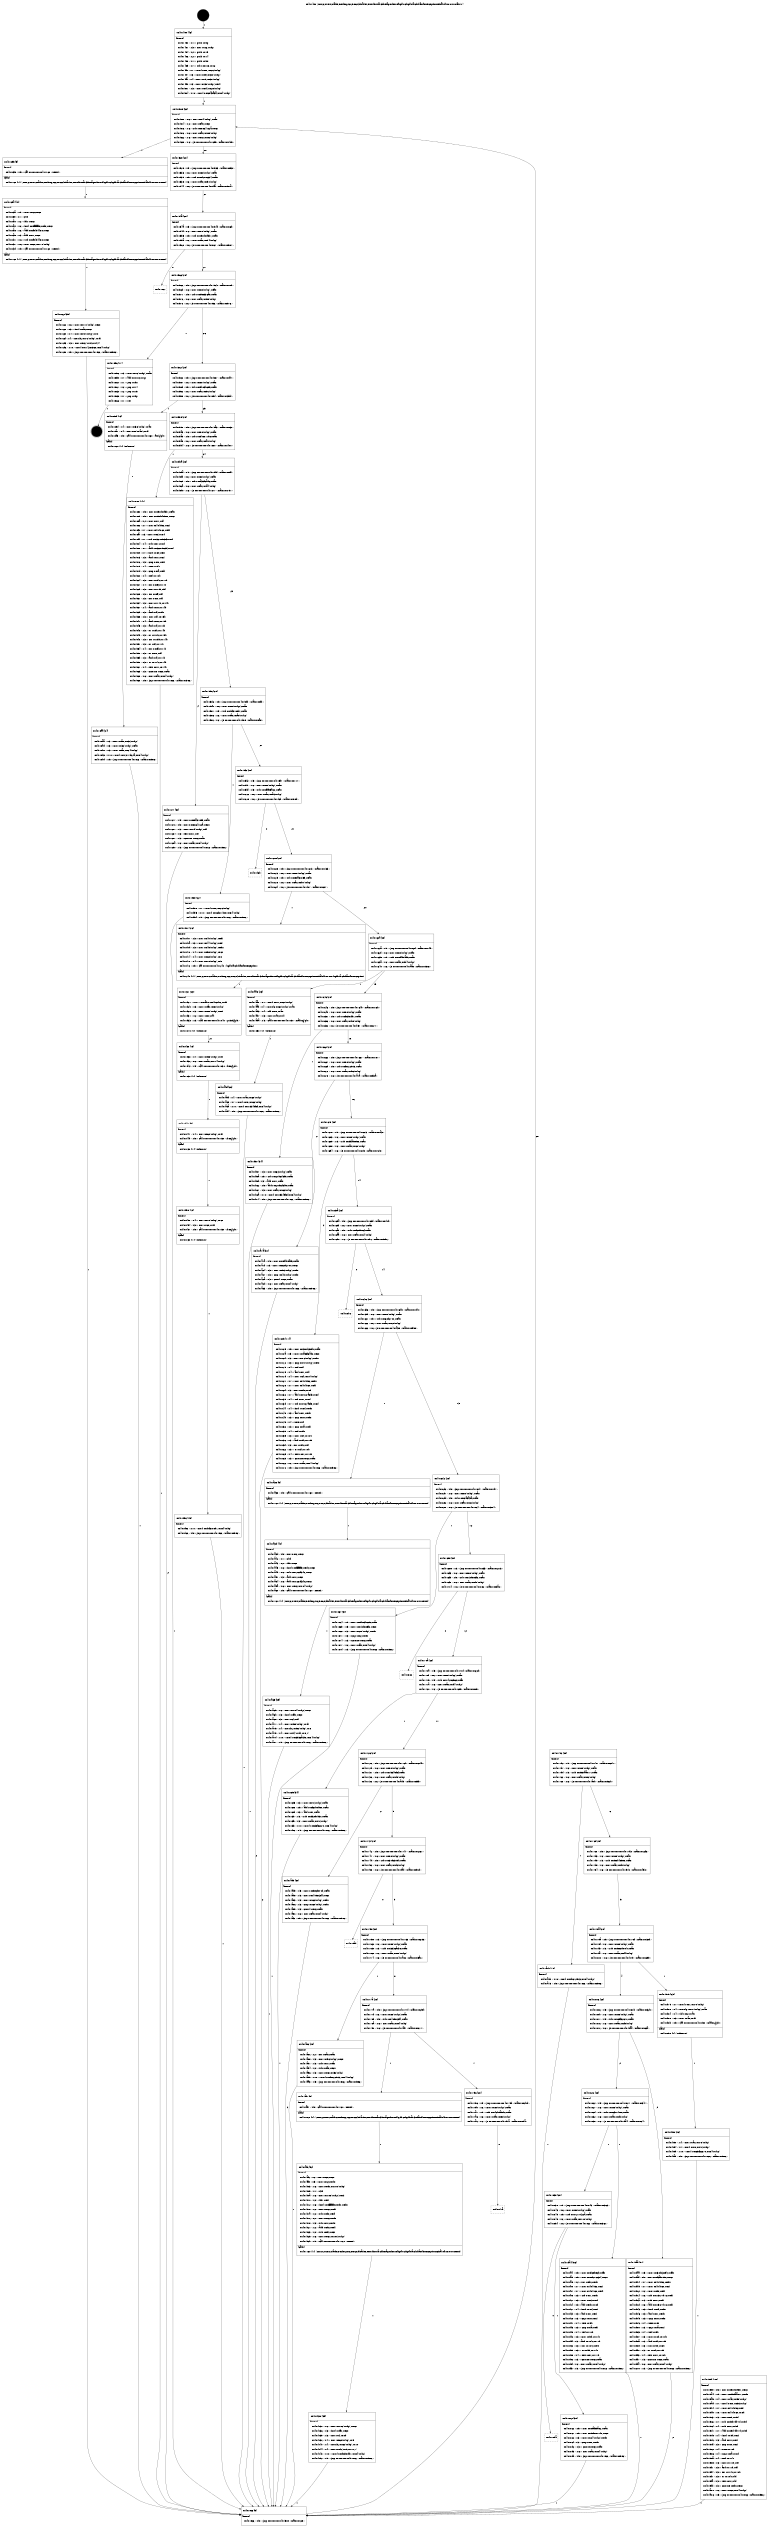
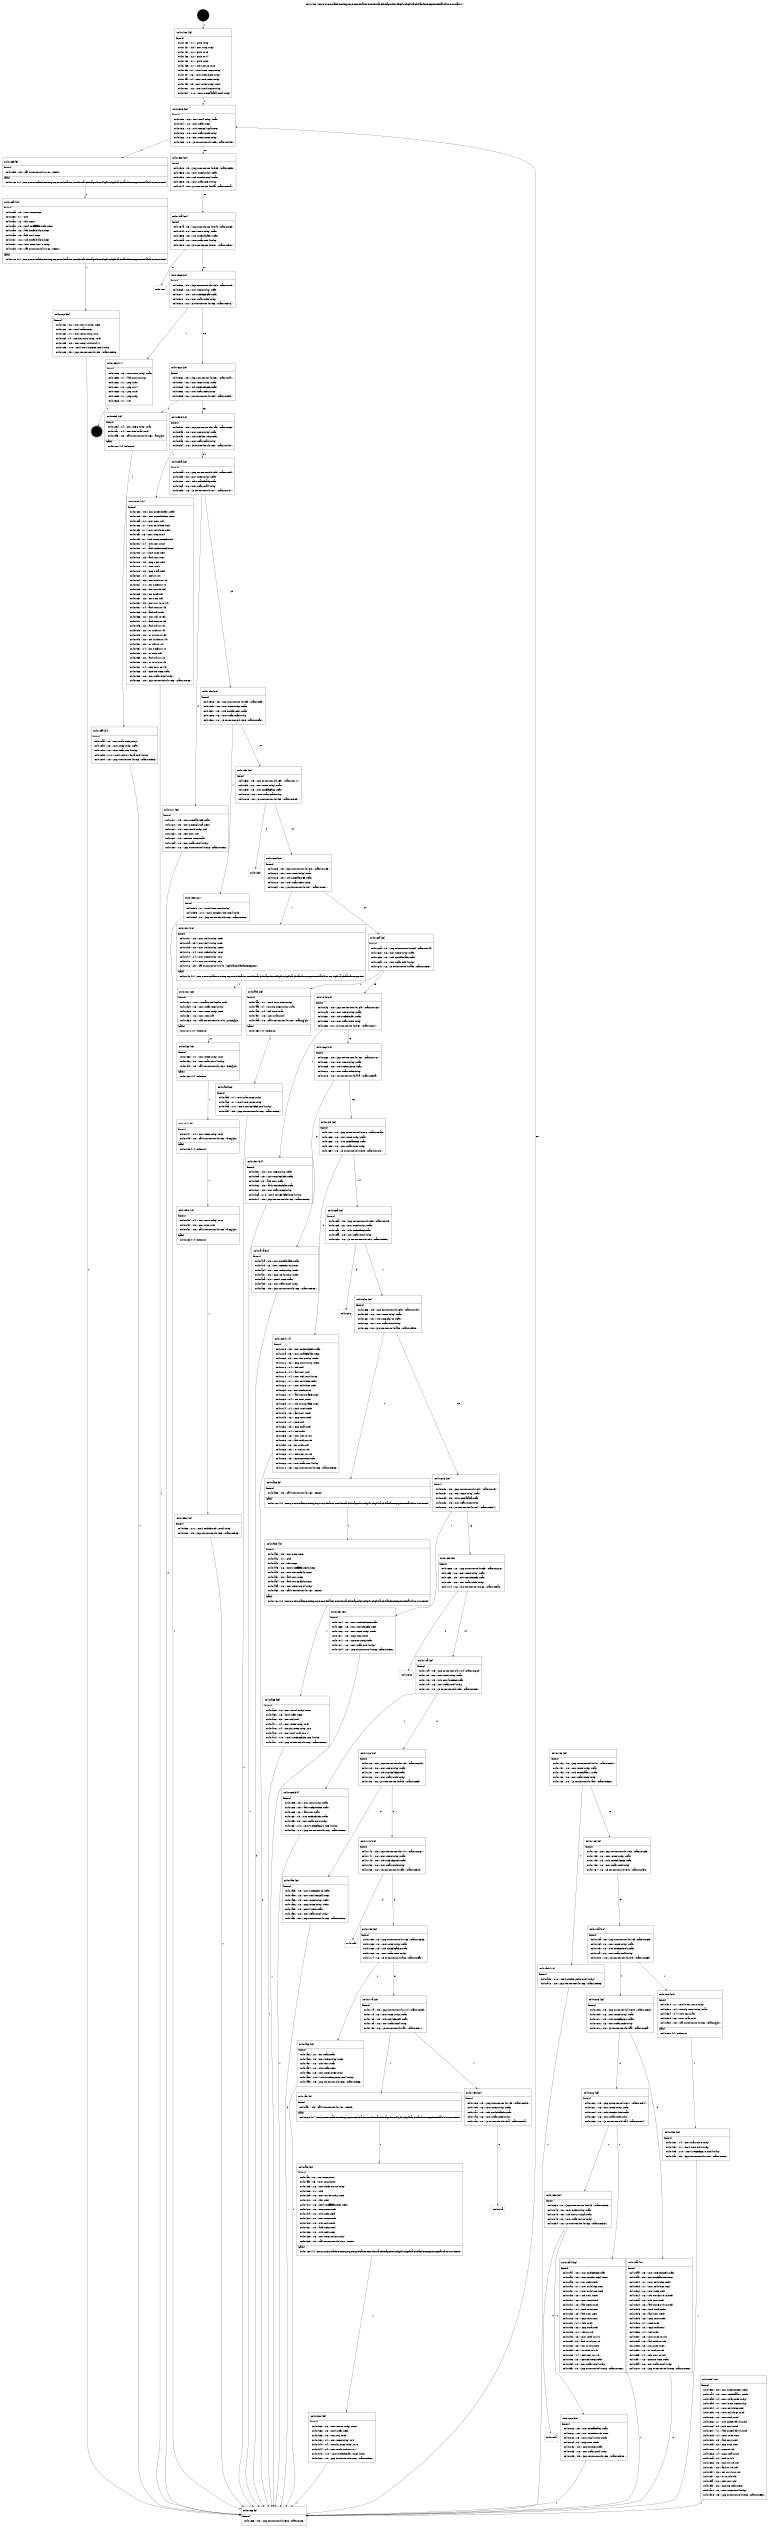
edge "0x40169a [28]" -> "0x4016b6 [28]": label " 14" -> " 1"
